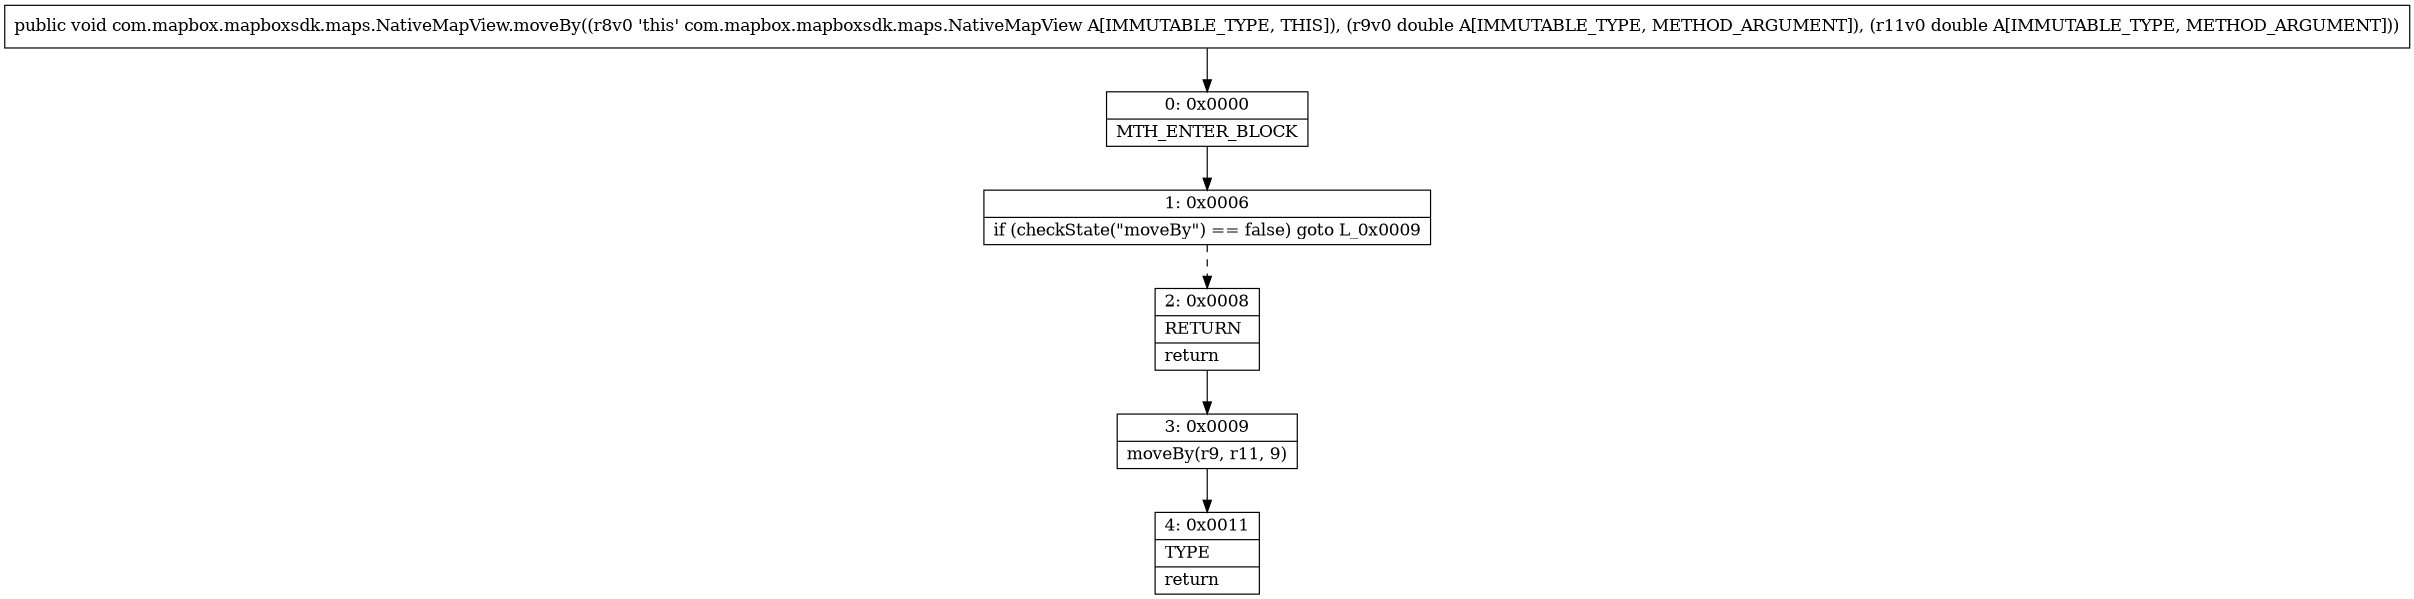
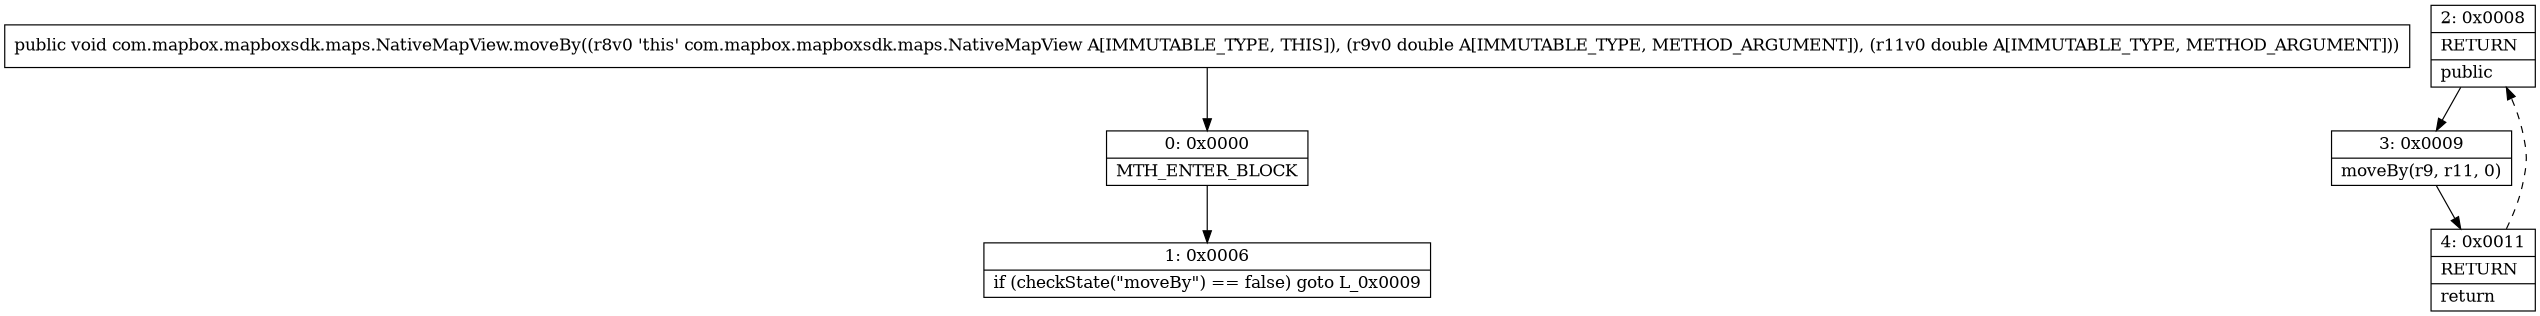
edge "1: 0x0006" -> "2: 0x0008": now "4: 0x0011" -> "2: 0x0008"
node "2: 0x0008": text "return" -> "public"
node "3: 0x0009": text "moveBy(r9, r11, 9)" -> "moveBy(r9, r11, 0)"
node "4: 0x0011": text "TYPE" -> "RETURN"
